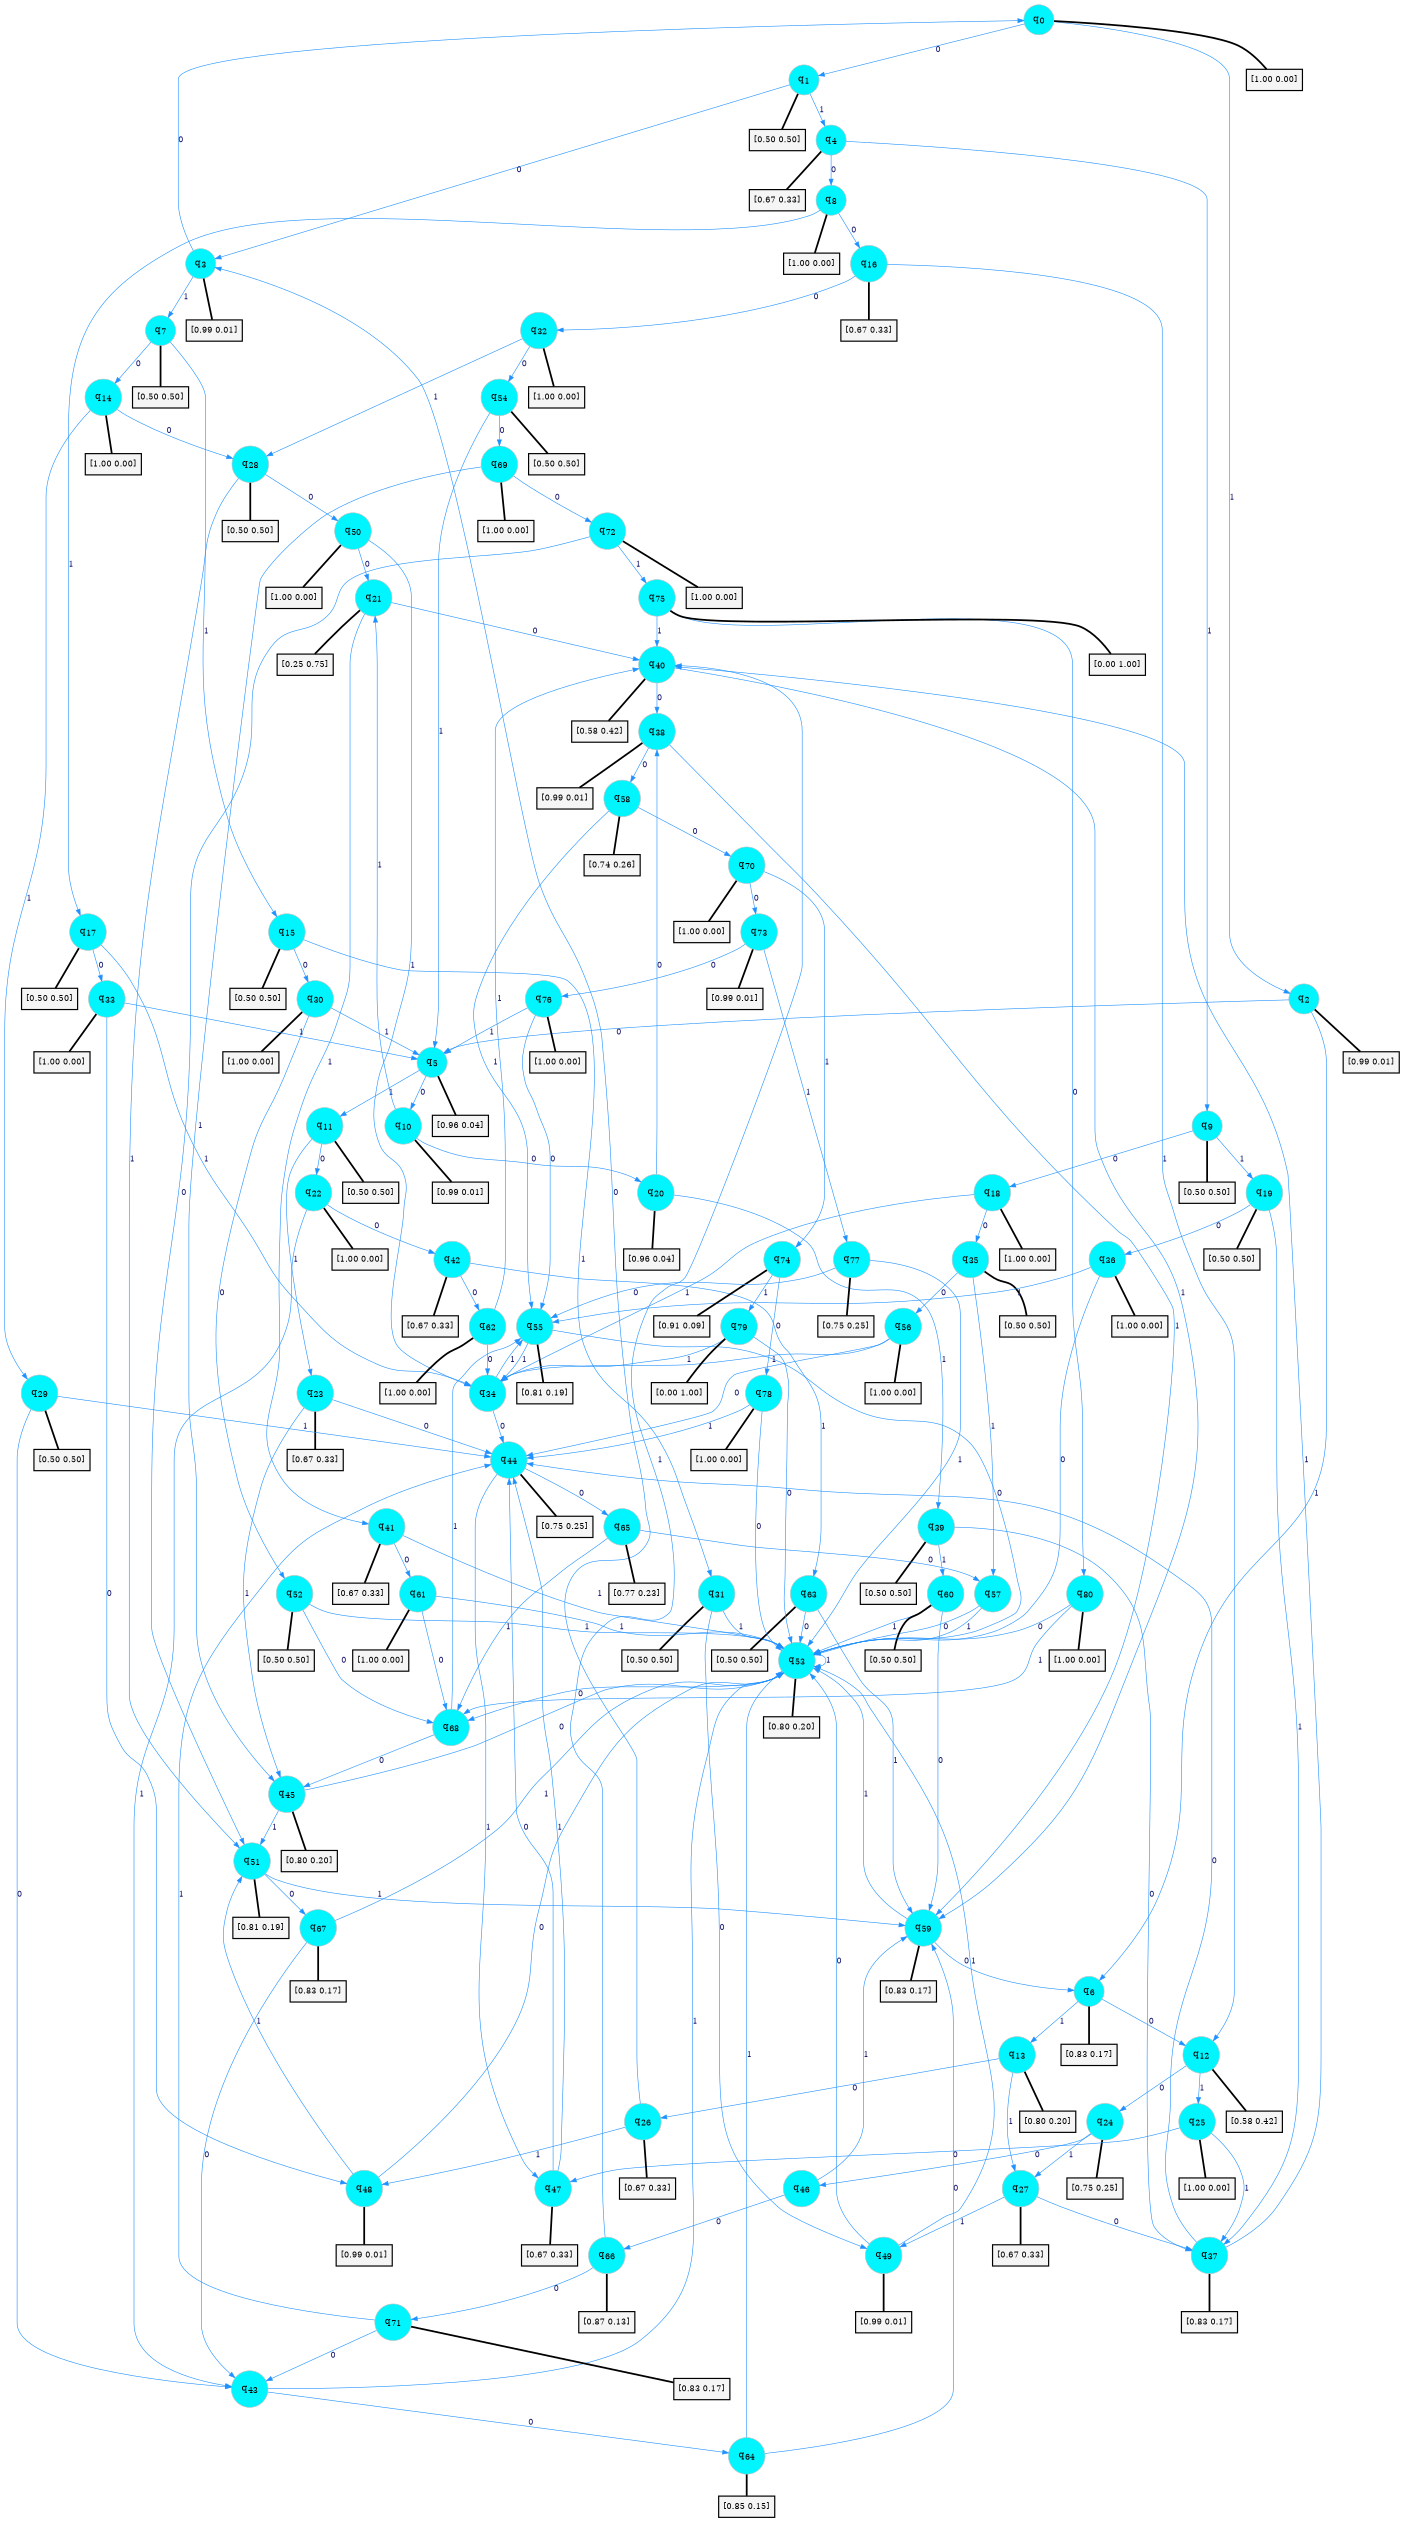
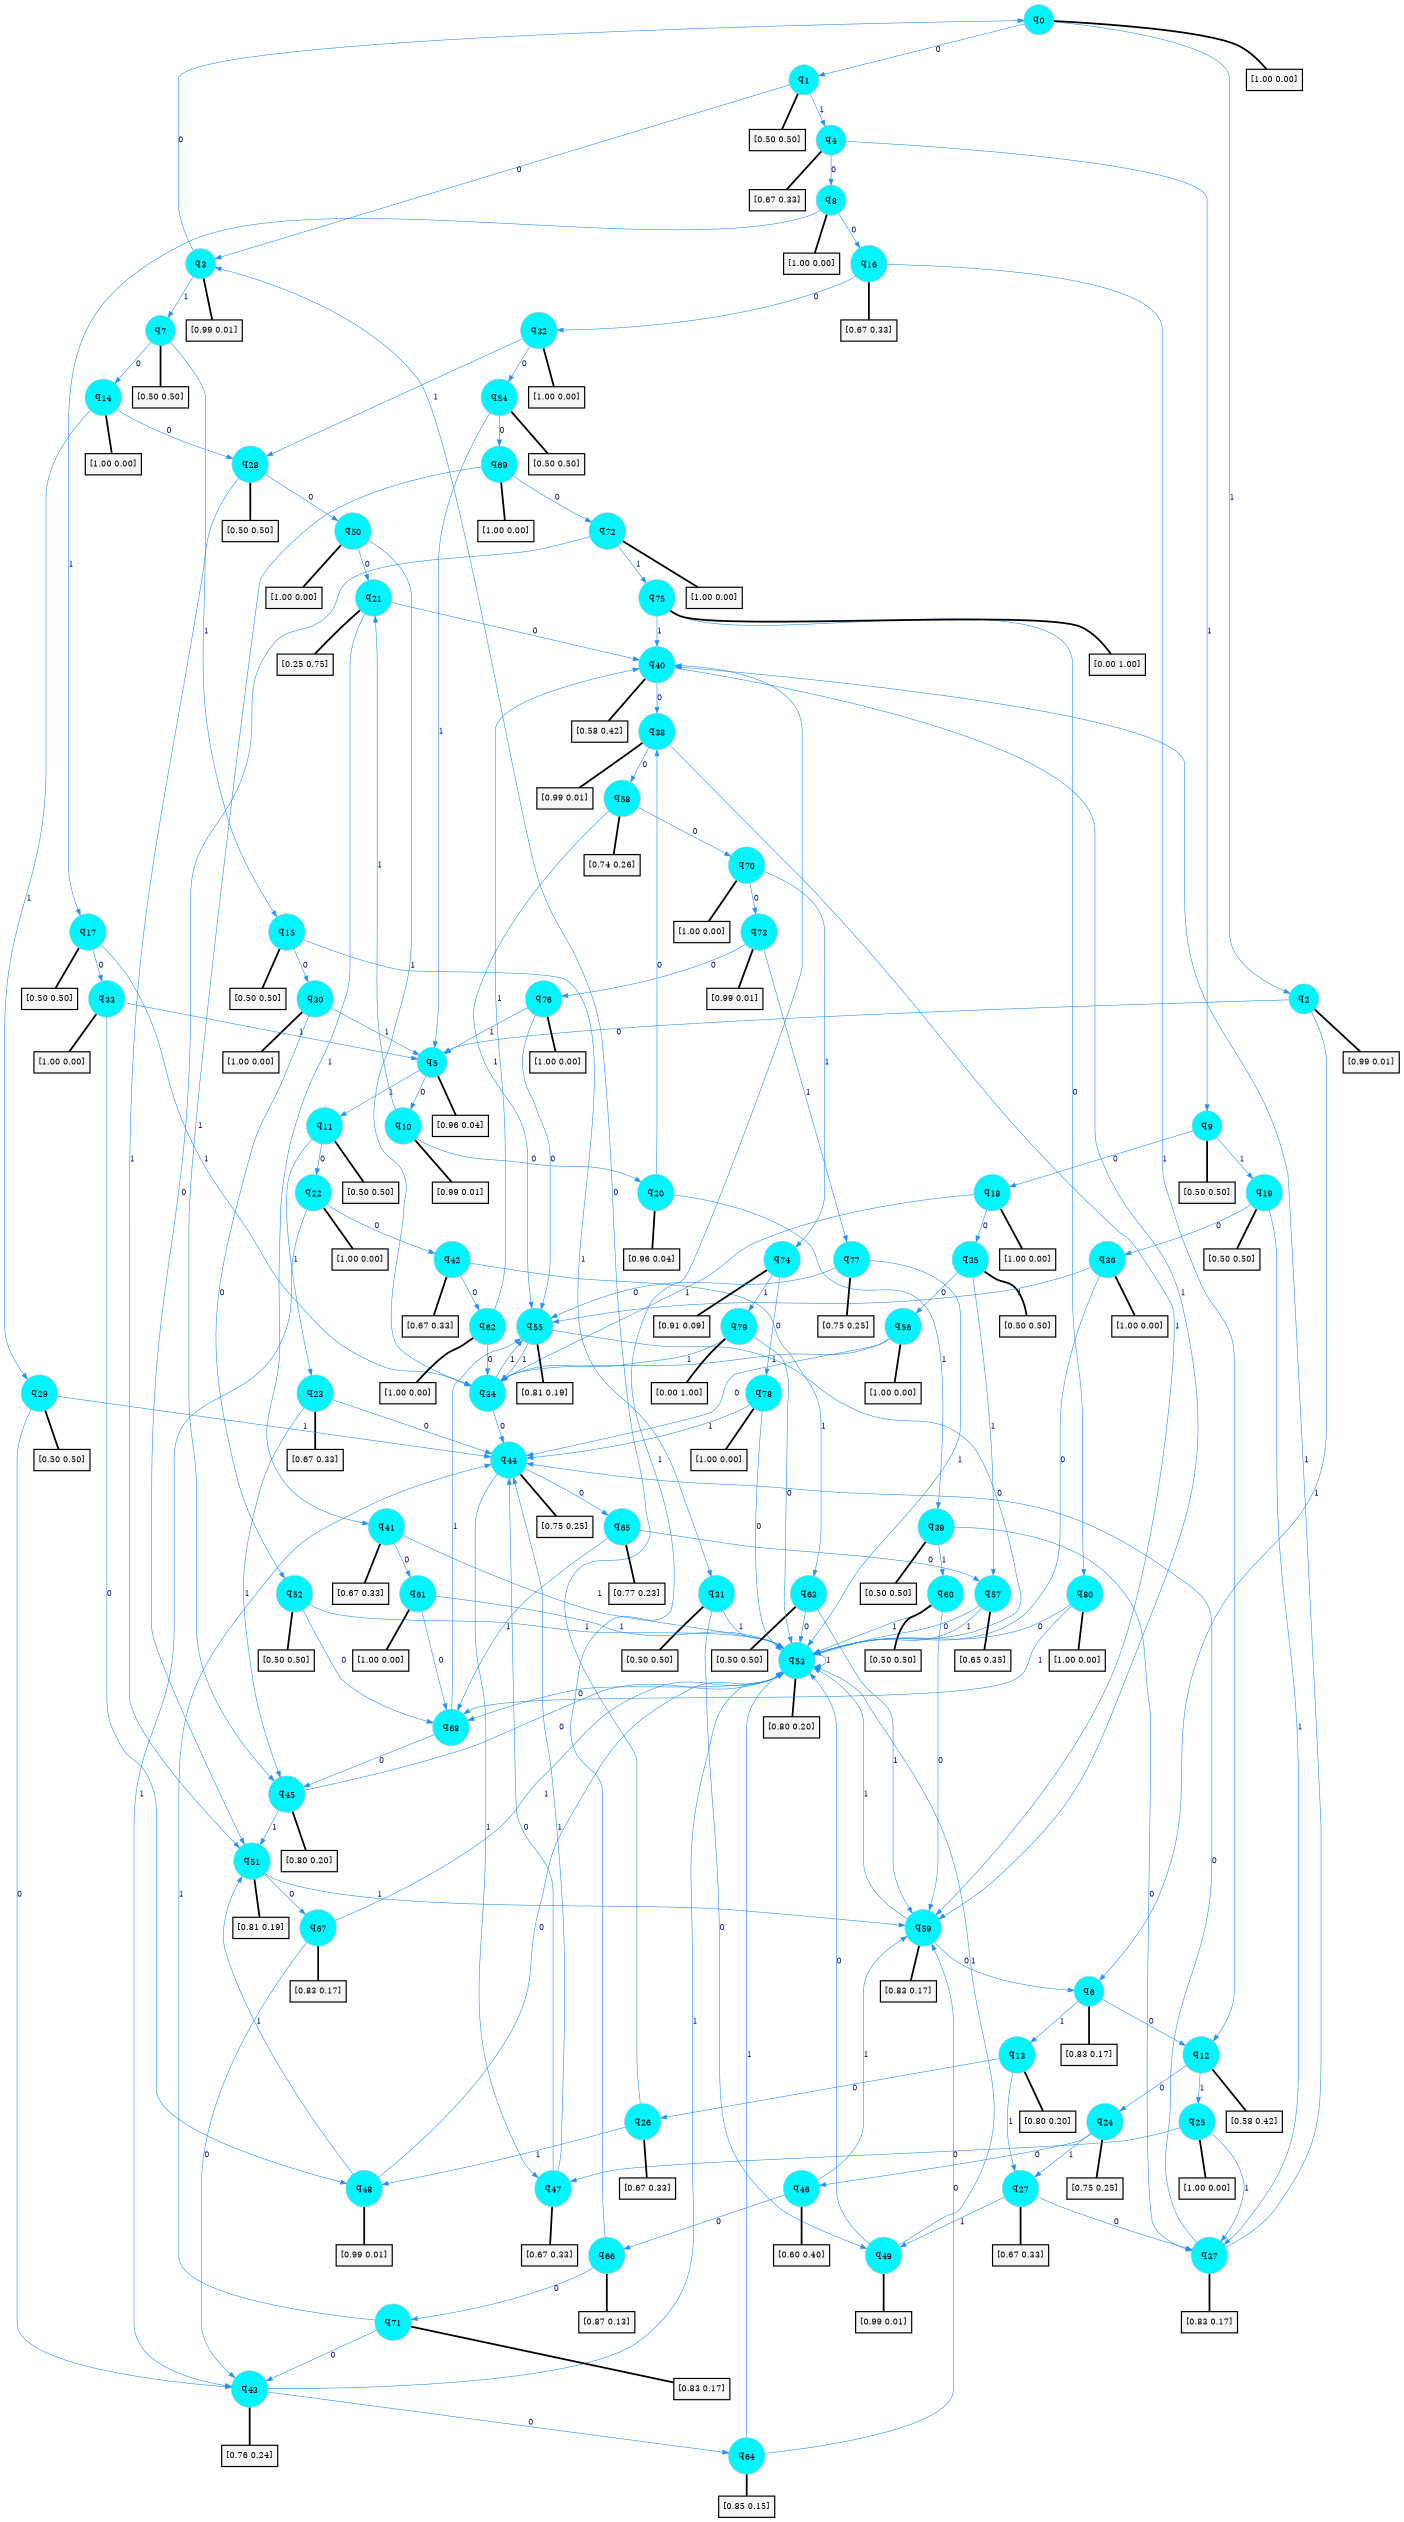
node "[0.65 0.35]": added
node "[0.60 0.40]": added
node "[0.76 0.24]": added
